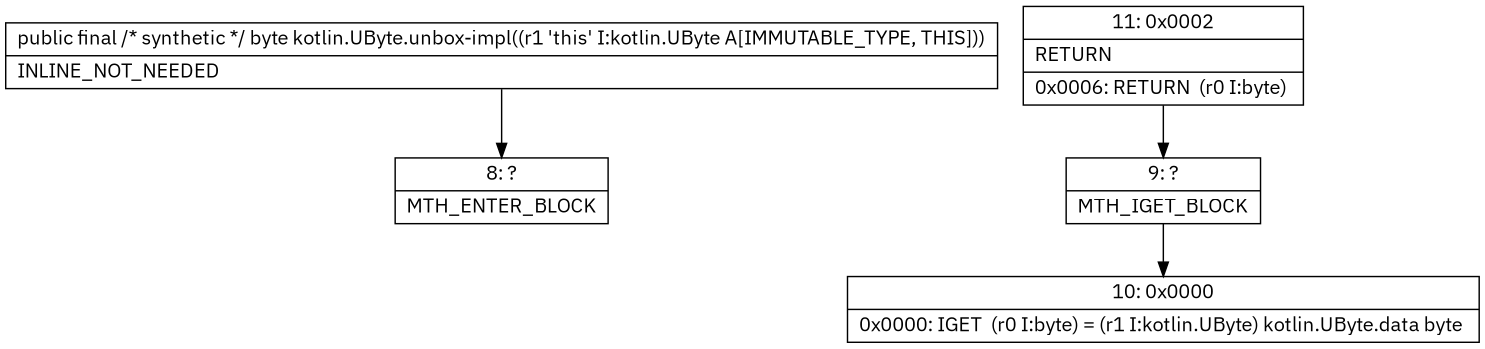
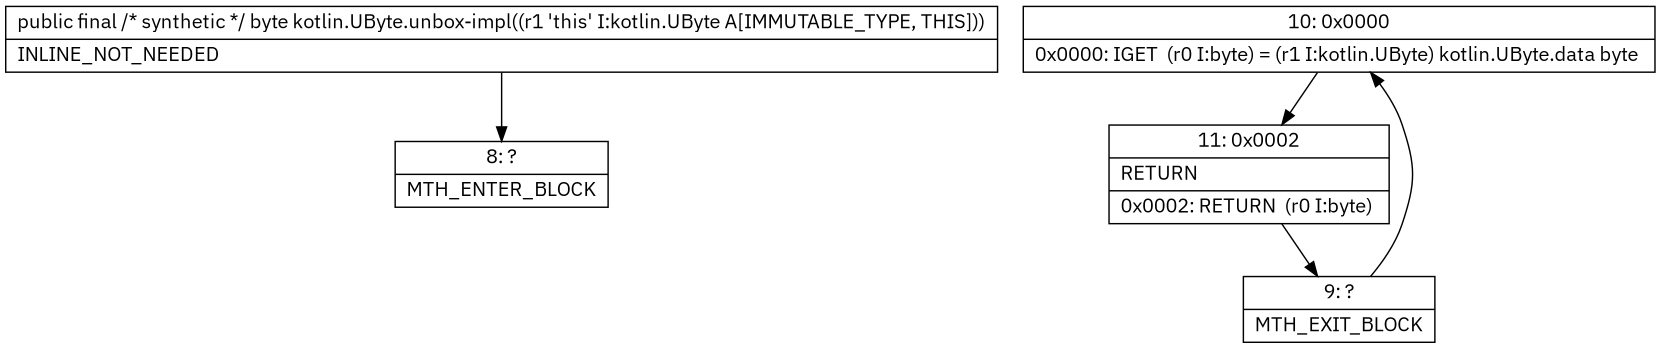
node "11: 0x0002": text "0x0006: RETURN  (r0 I:byte)" -> "0x0002: RETURN  (r0 I:byte)"
edge "10: 0x0000" -> "11: 0x0002": added
node "9: ?": text "MTH_IGET_BLOCK" -> "MTH_EXIT_BLOCK"
